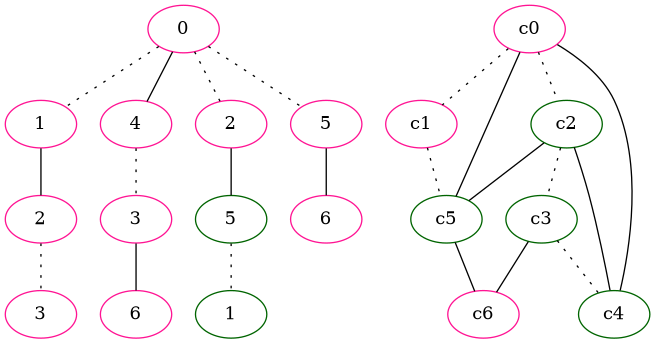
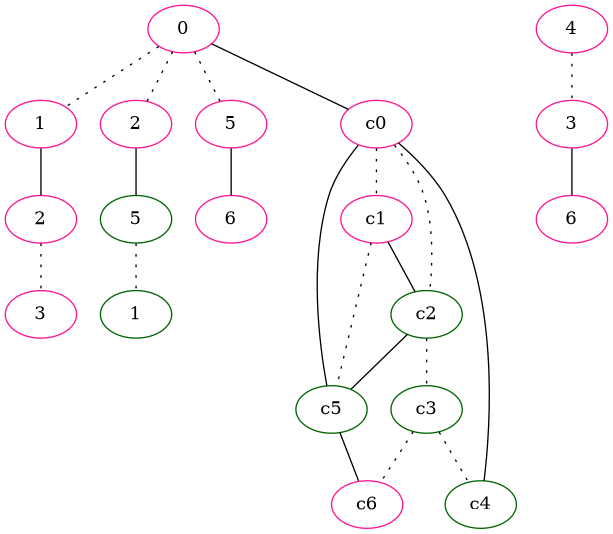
edge "0" -- "4": now "0" -- "c0"
edge "c2" -- "c4": now "c2" -- "c1"
edge "c3" -- "c6": style solid -> dotted
